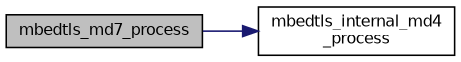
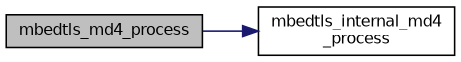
node "mbedtls_md7_process": label "mbedtls_md7_process" -> "mbedtls_md4_process"
